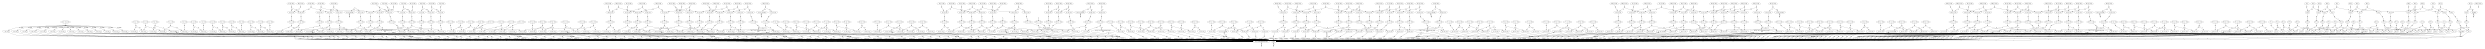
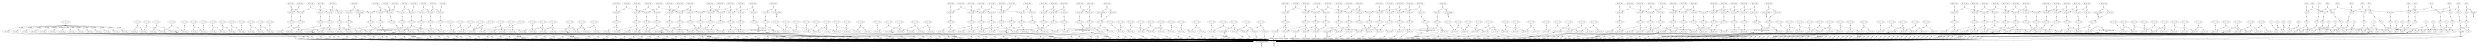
node "46: {(c < 20)}": added
node "245: {(c < 20)}": added
node "526: {(c < 20)}": removed
